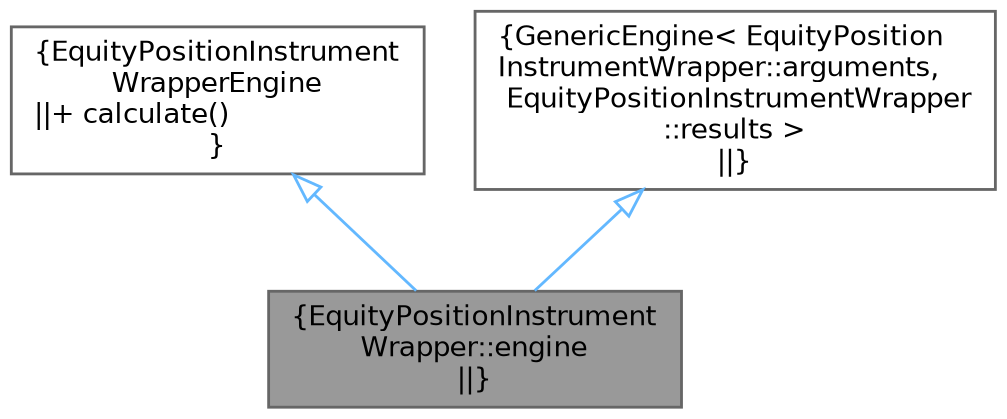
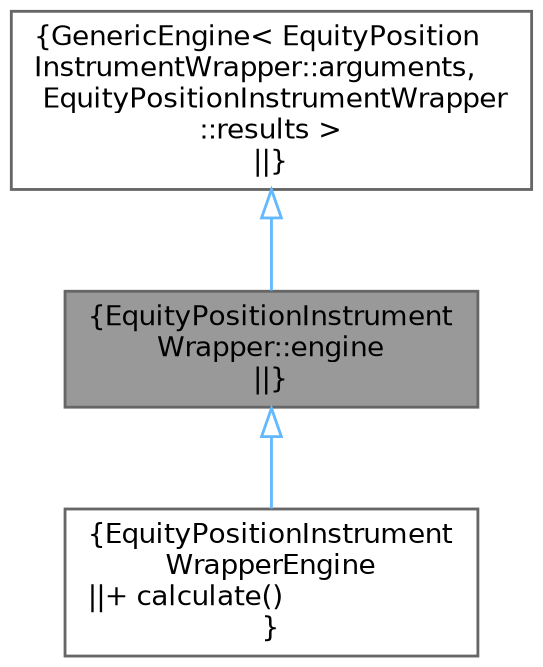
edge "{EquityPositionInstrument Wrapper::engine ||}" -> "{EquityPositionInstrument WrapperEngine ||+ calculate() }": reversed
